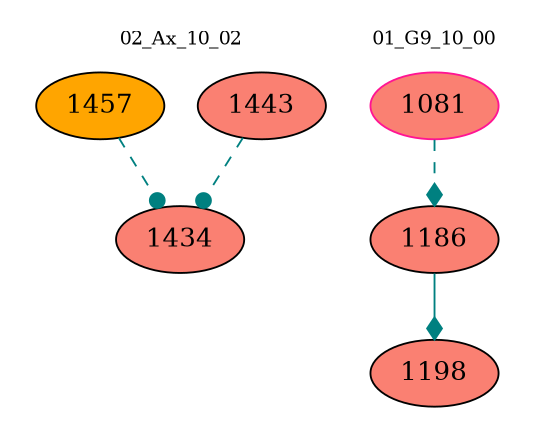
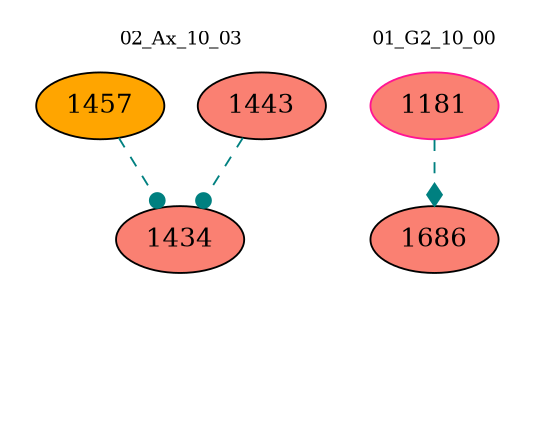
cluster "02_Ax_10_02": label "02_Ax_10_02" -> "02_Ax_10_03"
cluster "01_G9_10_00": label "01_G9_10_00" -> "01_G2_10_00"
node "1081": label "1081" -> "1181"
node "1186": label "1186" -> "1686"
node "1198": removed
